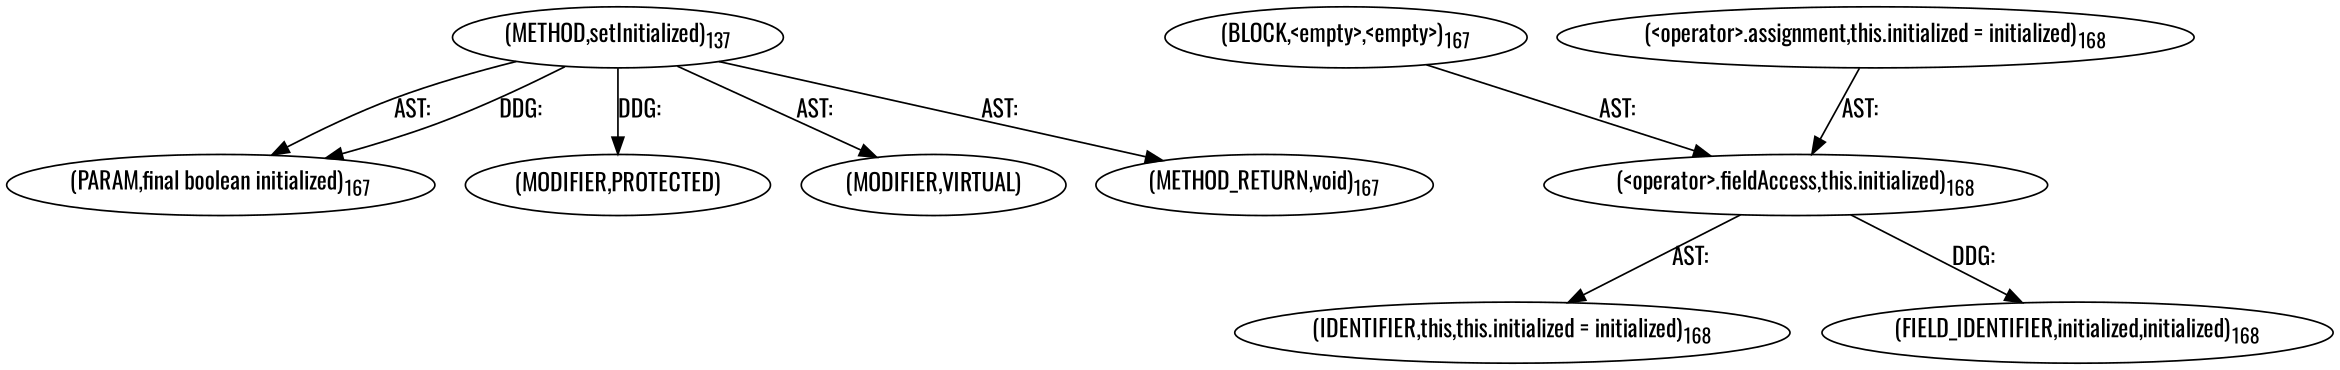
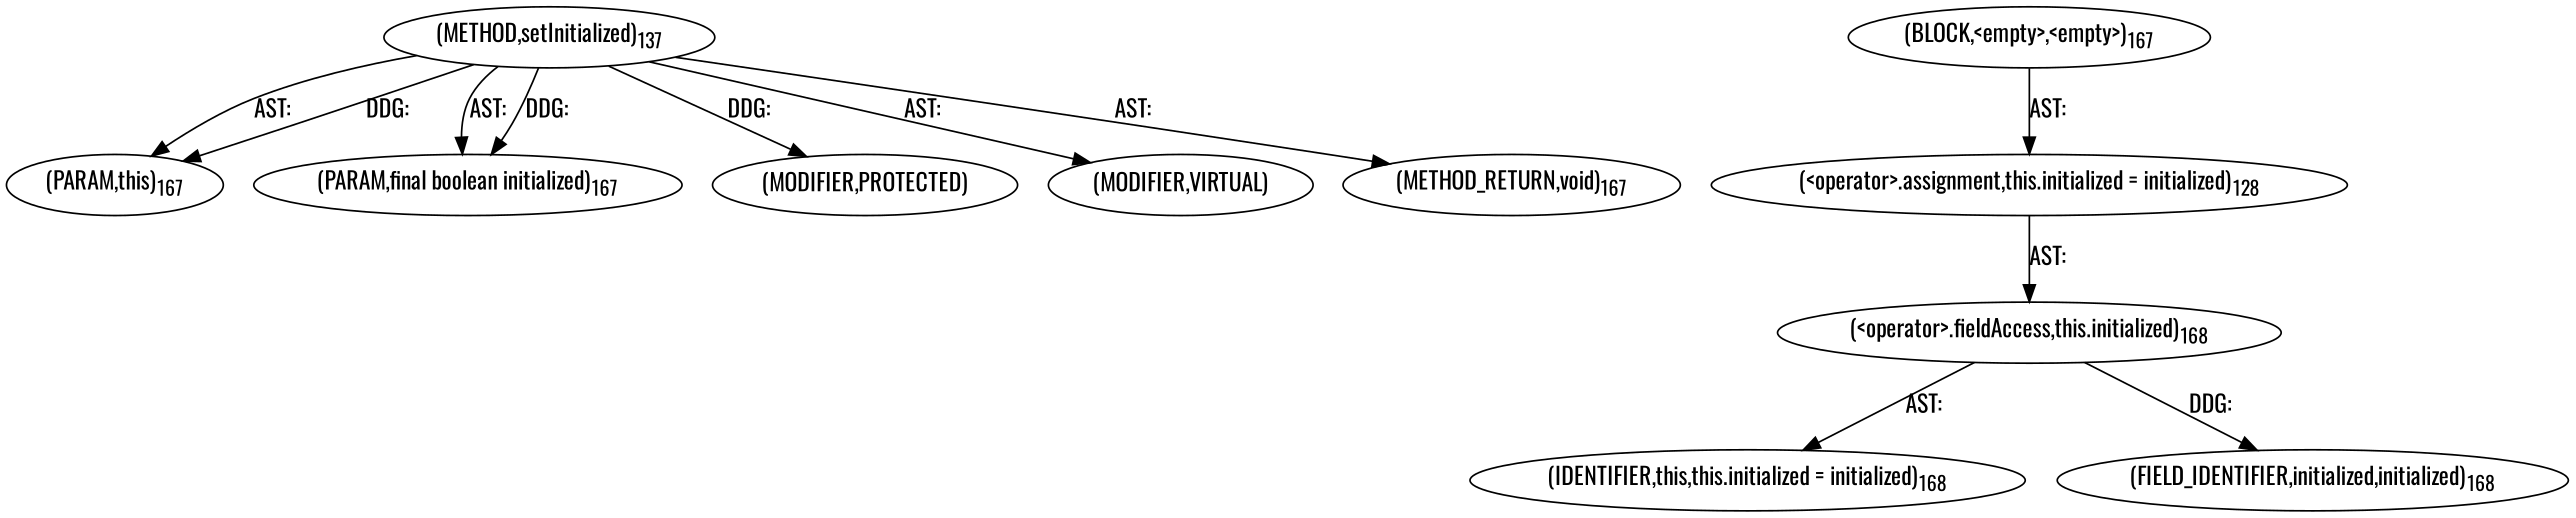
node "(<operator>.assignment,this.initialized = initialized)": text "168" -> "128"
edge "(BLOCK,<empty>,<empty>)" -> "(<operator>.fieldAccess,this.initialized)": now "(BLOCK,<empty>,<empty>)" -> "(<operator>.assignment,this.initialized = initialized)"
node "(PARAM,this)": added
